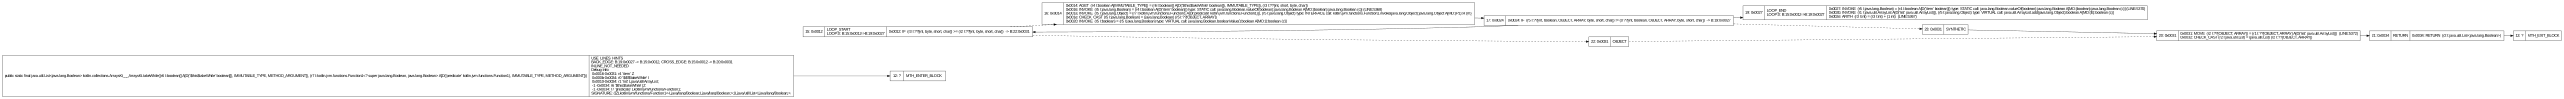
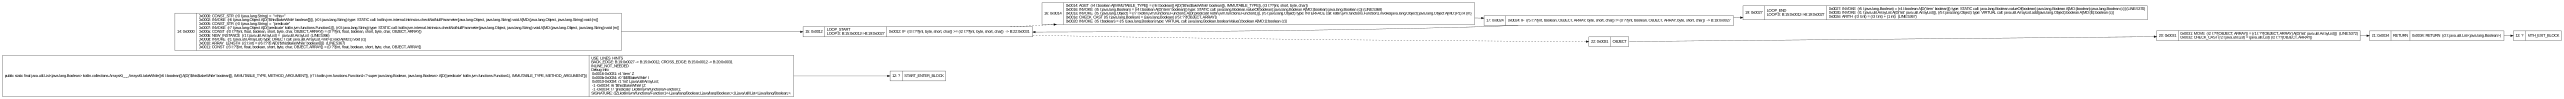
node "23: 0x0031": removed
node "14: 0x0000": added
edge "22: 0x0031" -> "20: 0x0031": style dashed -> solid
node "12: ?": text "MTH_ENTER_BLOCK" -> "START_ENTER_BLOCK"
